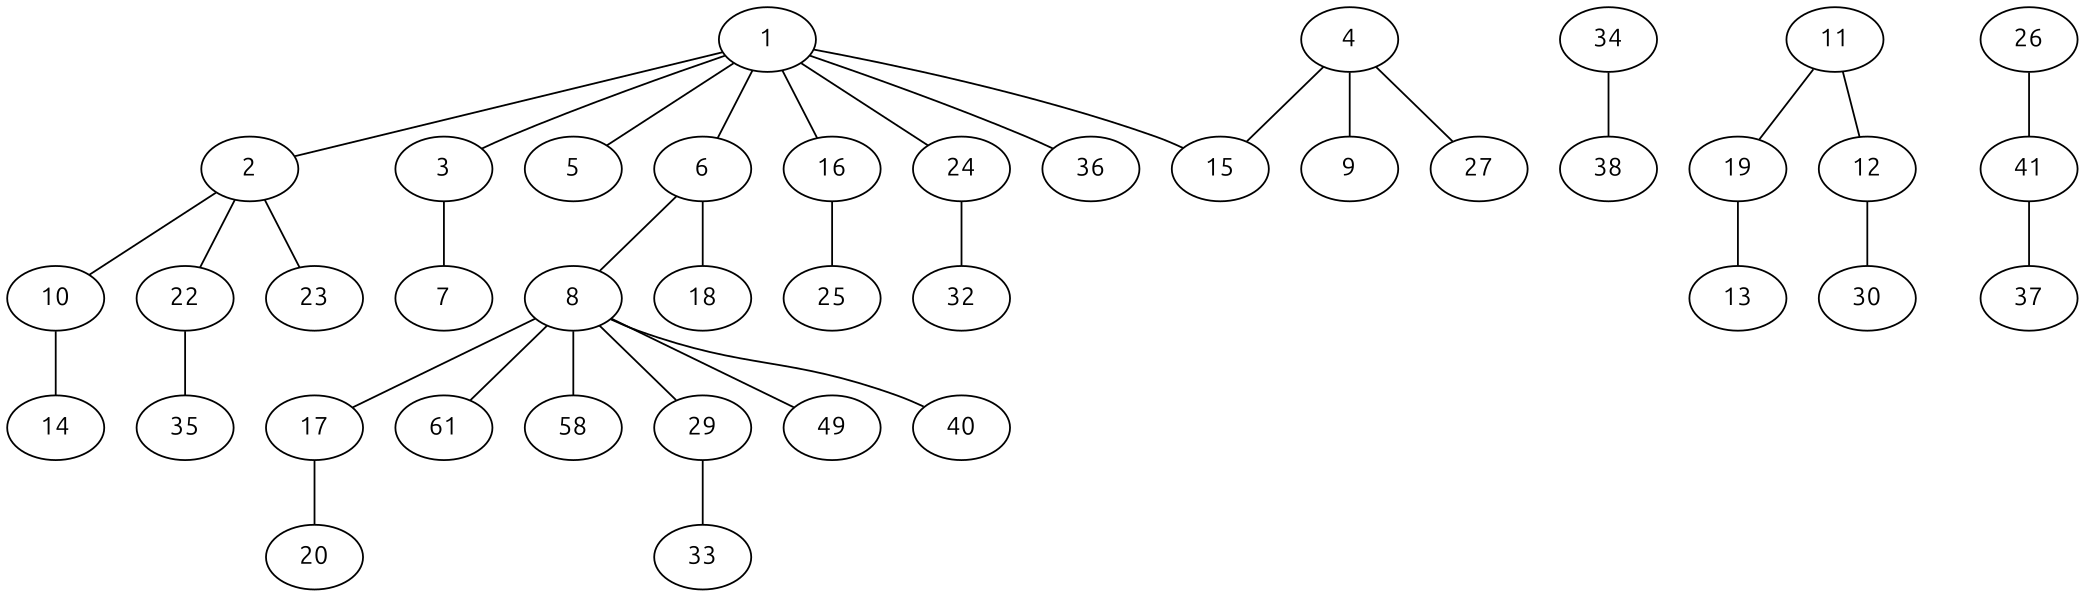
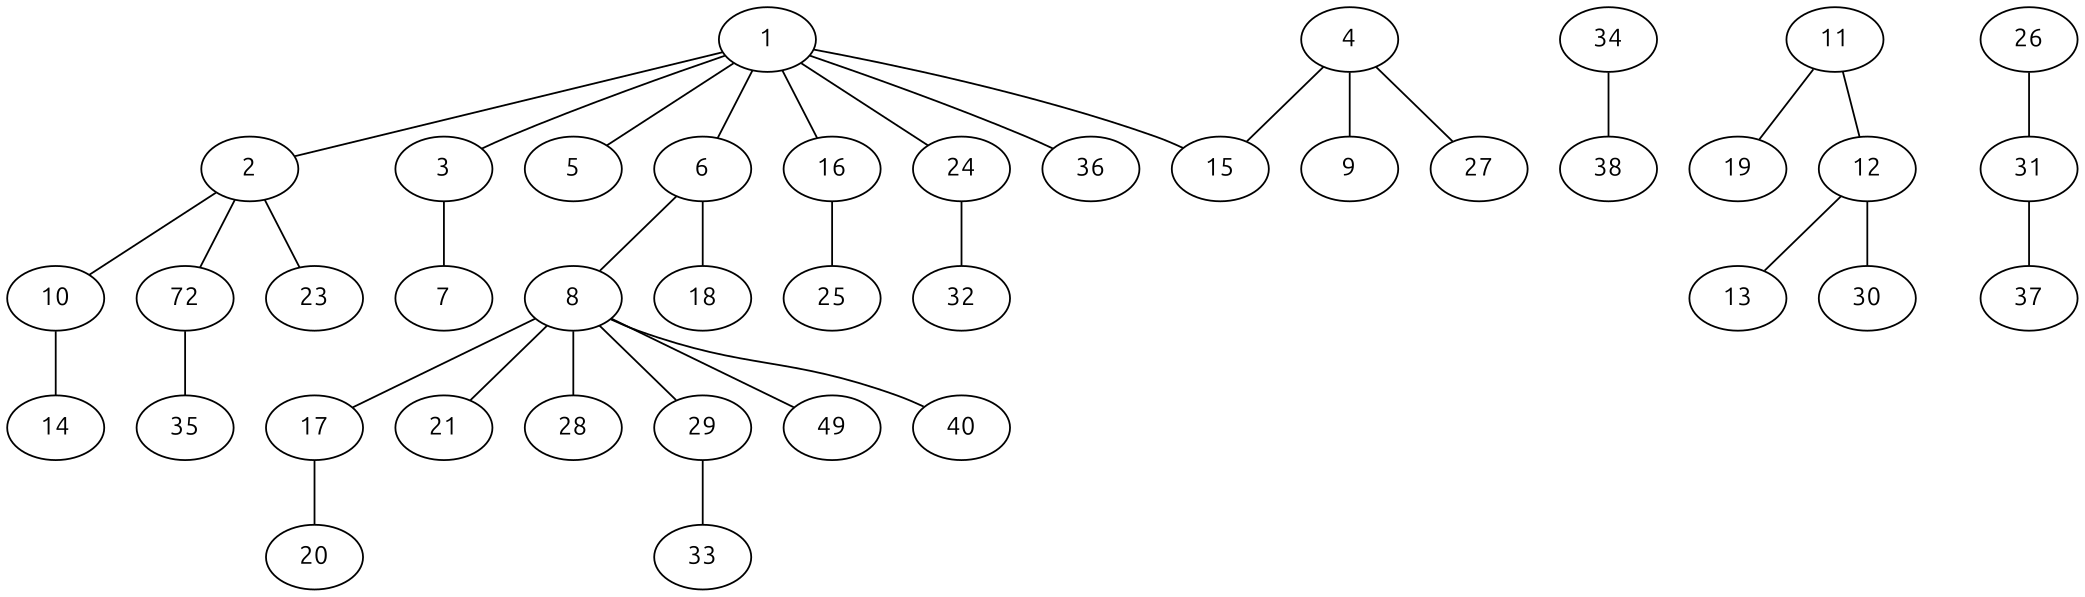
node "41": label "41" -> "31"
edge "19" -- "13": now "12" -- "13"
node "22": label "22" -> "72"
node "61": label "61" -> "21"
node "58": label "58" -> "28"
